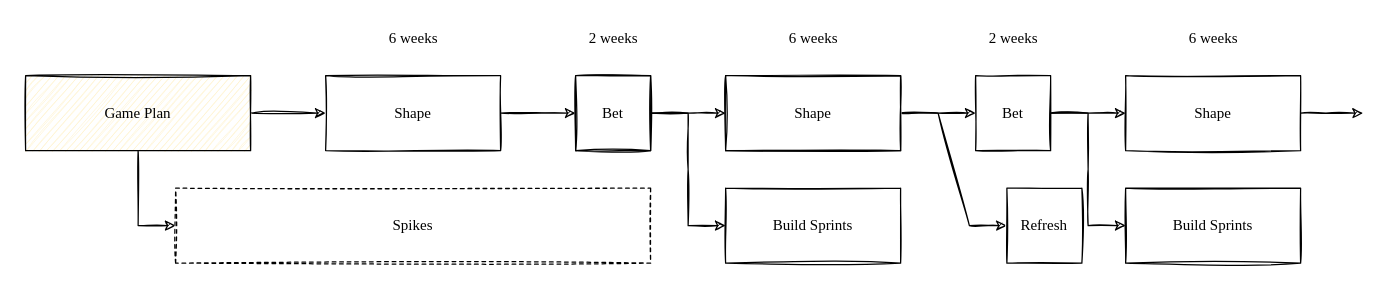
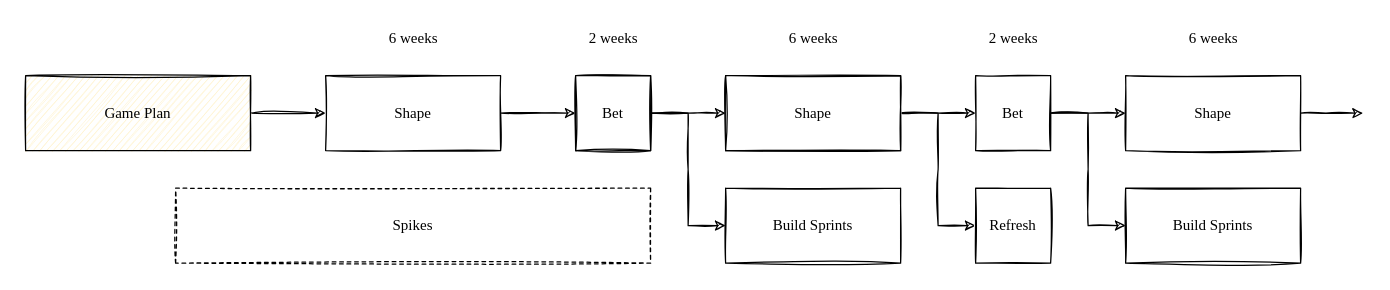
edge "Game Plan" -> "Spikes": removed
node "Refresh": moved (1044, 226) -> (1013, 226)
